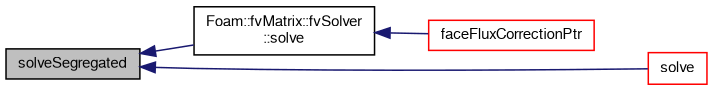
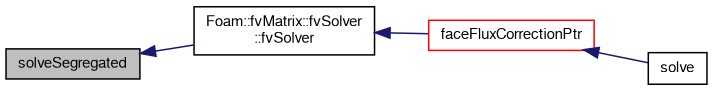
node "Foam::fvMatrix::fvSolver ::solve": label "Foam::fvMatrix::fvSolver ::solve" -> "Foam::fvMatrix::fvSolver ::fvSolver"
node "solve": color red -> black
edge "solve" -> "solveSegregated": now "solve" -> "faceFluxCorrectionPtr"
